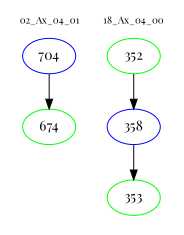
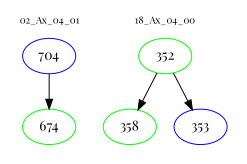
node "358": color blue -> green
edge "358" -> "353": now "352" -> "353"
node "353": color green -> blue
